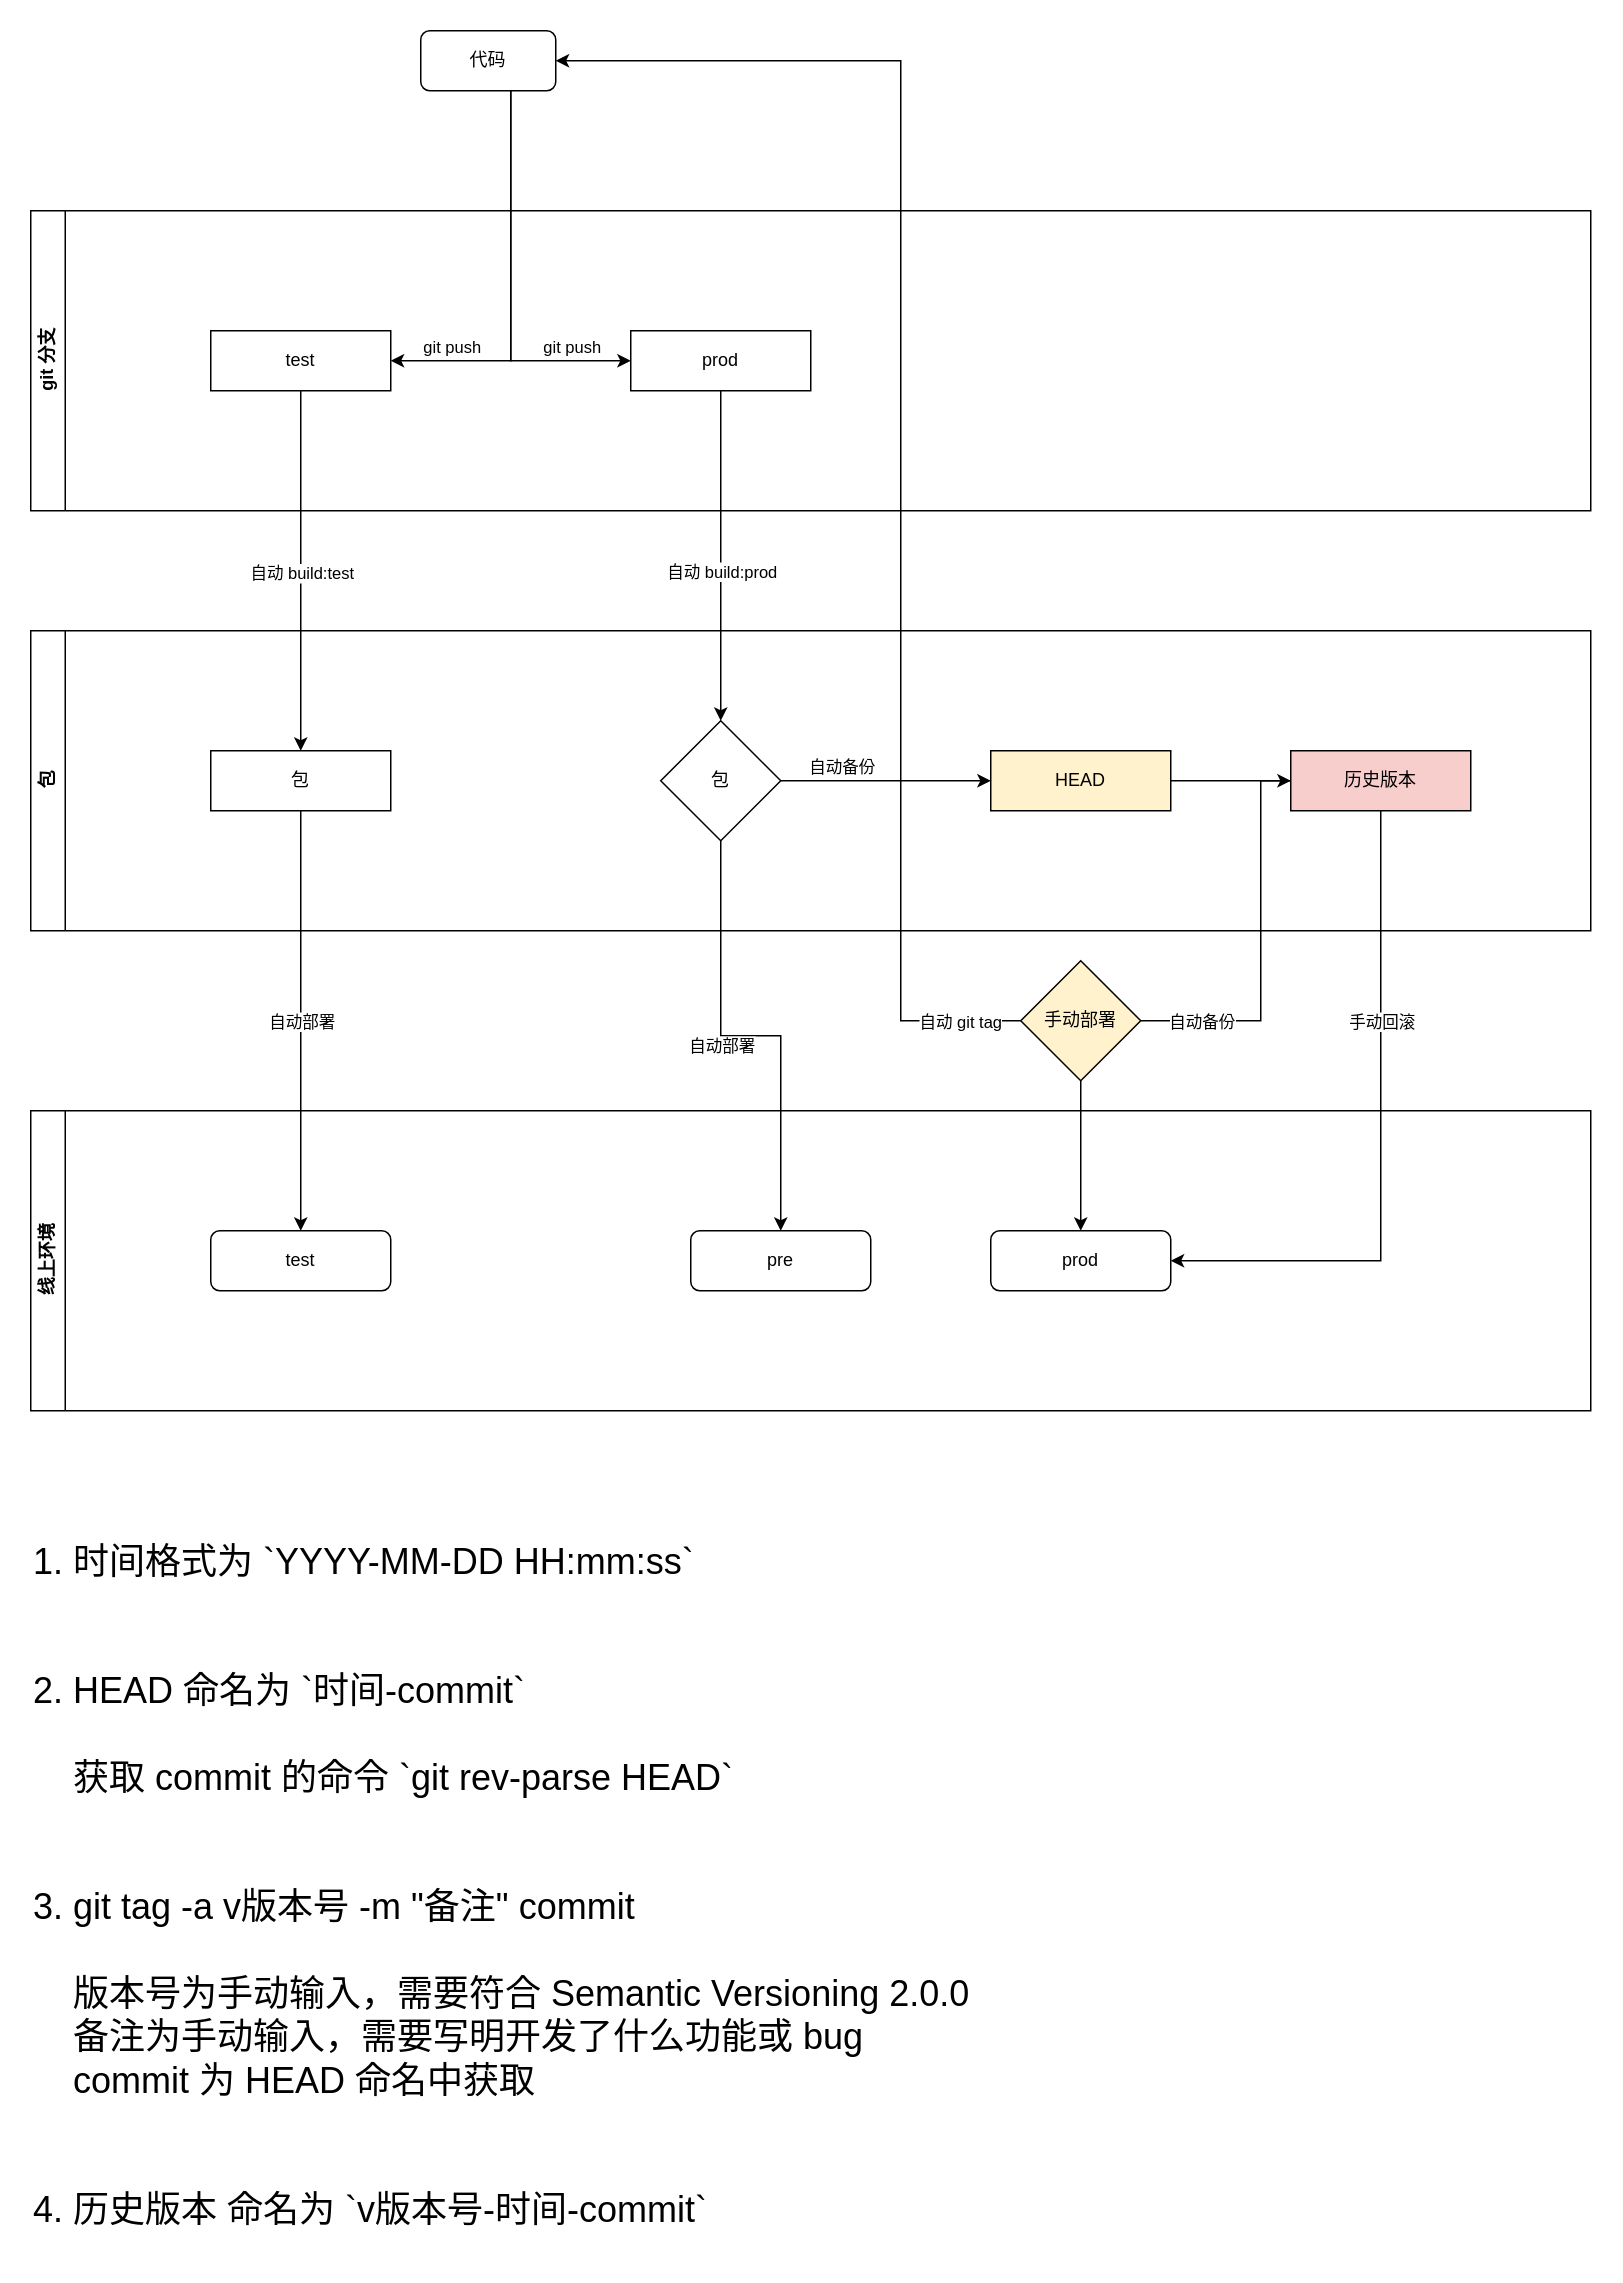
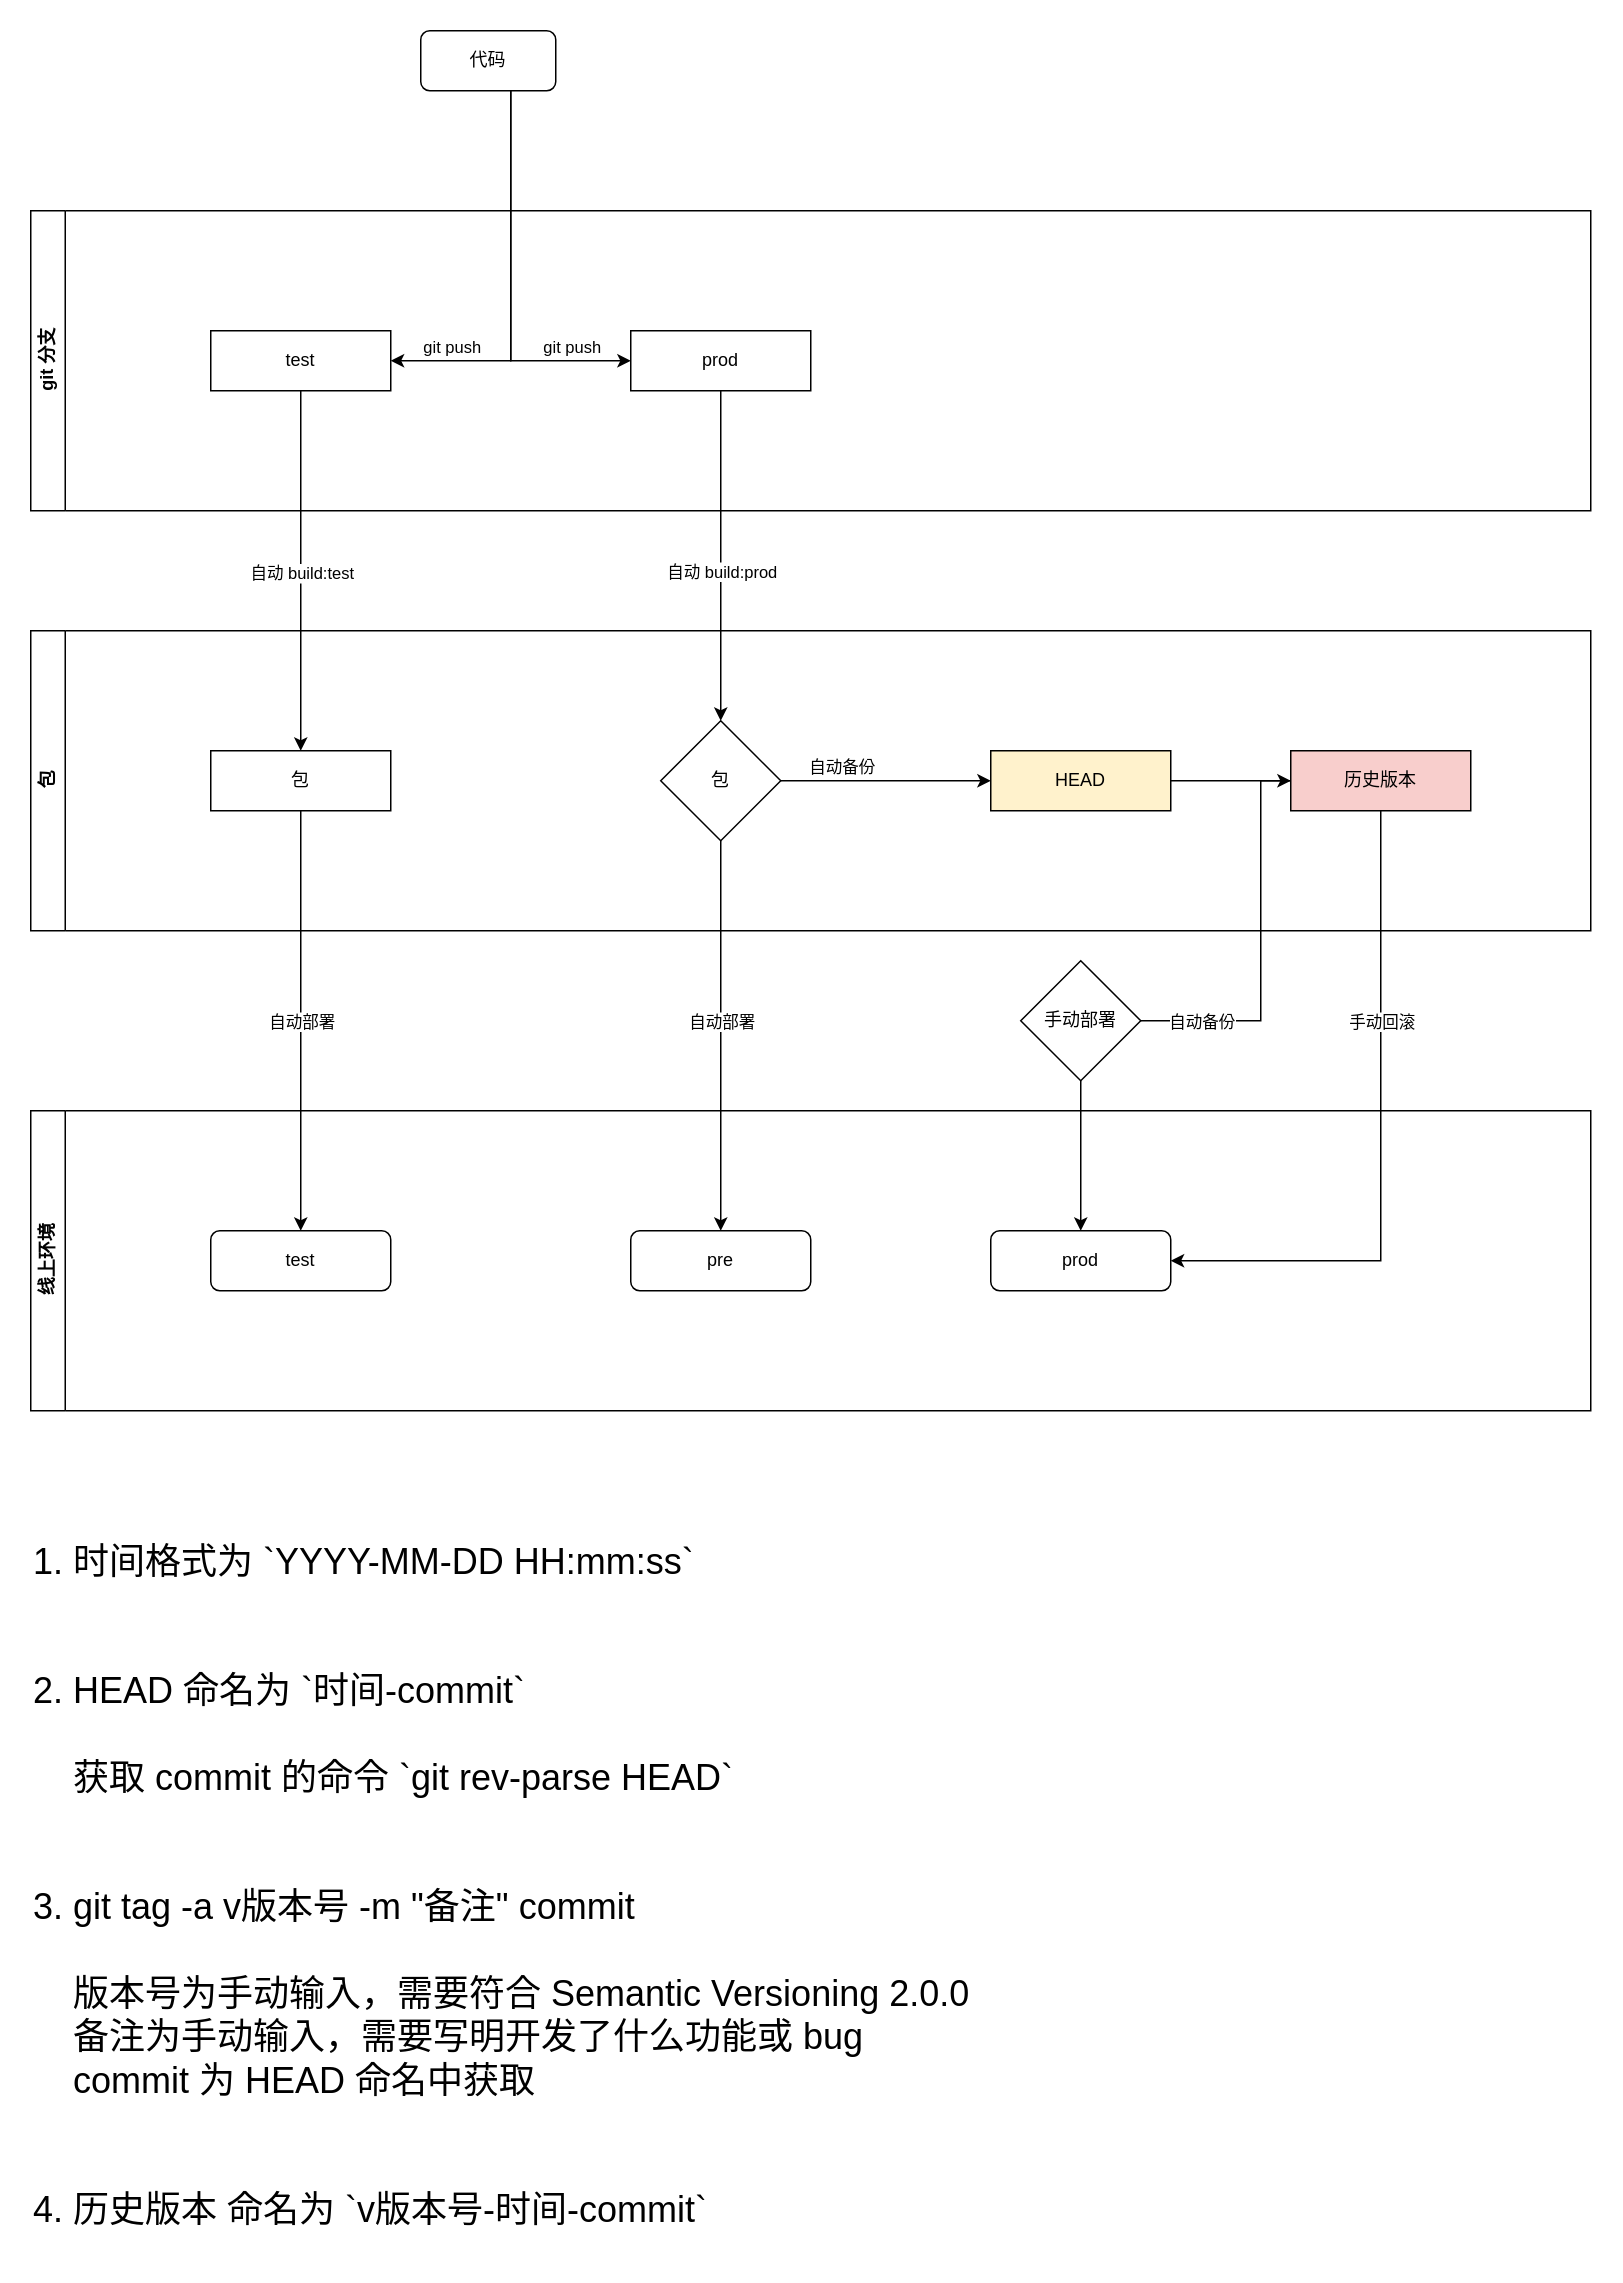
edge "手动部署" -> "代码": removed, label "自动 git tag"
node "手动部署": fillcolor #fff2cc -> #ffffff
node "pre": moved (781, 1261) -> (721, 1261)
